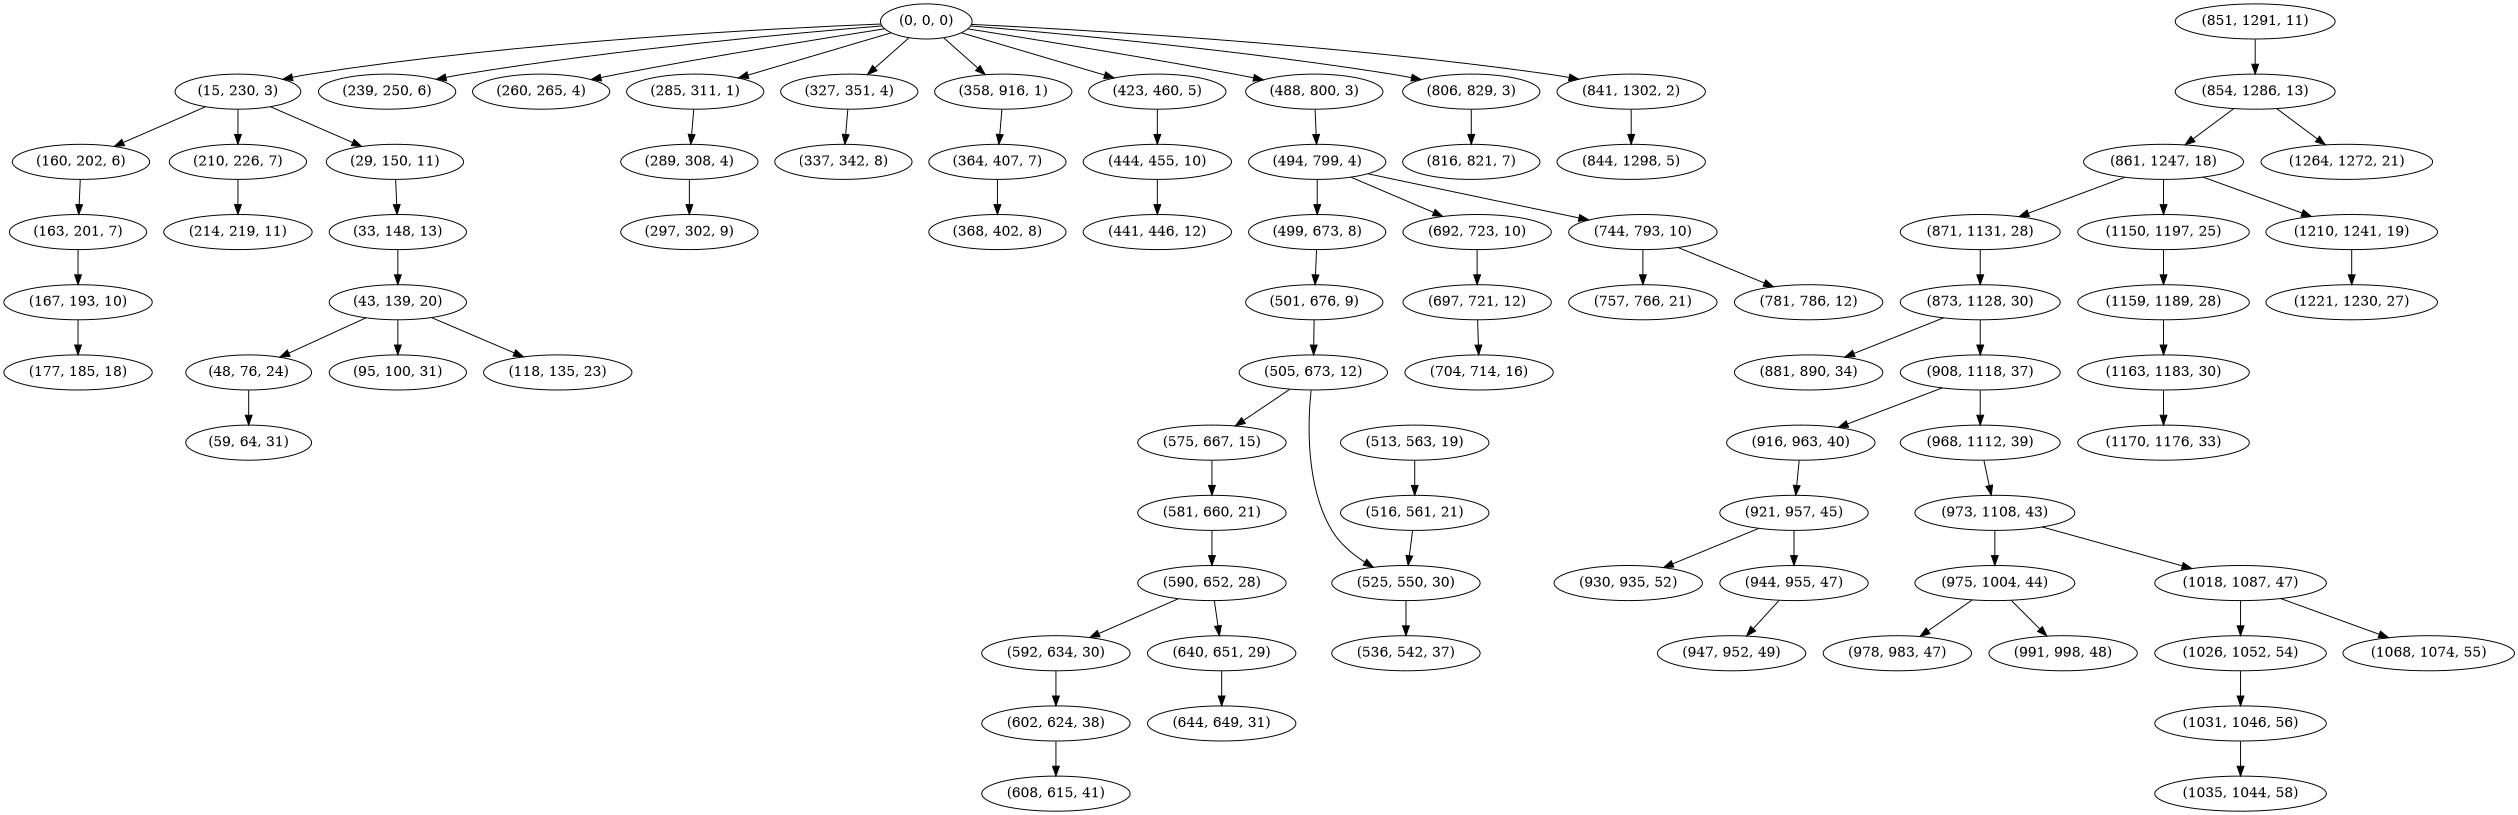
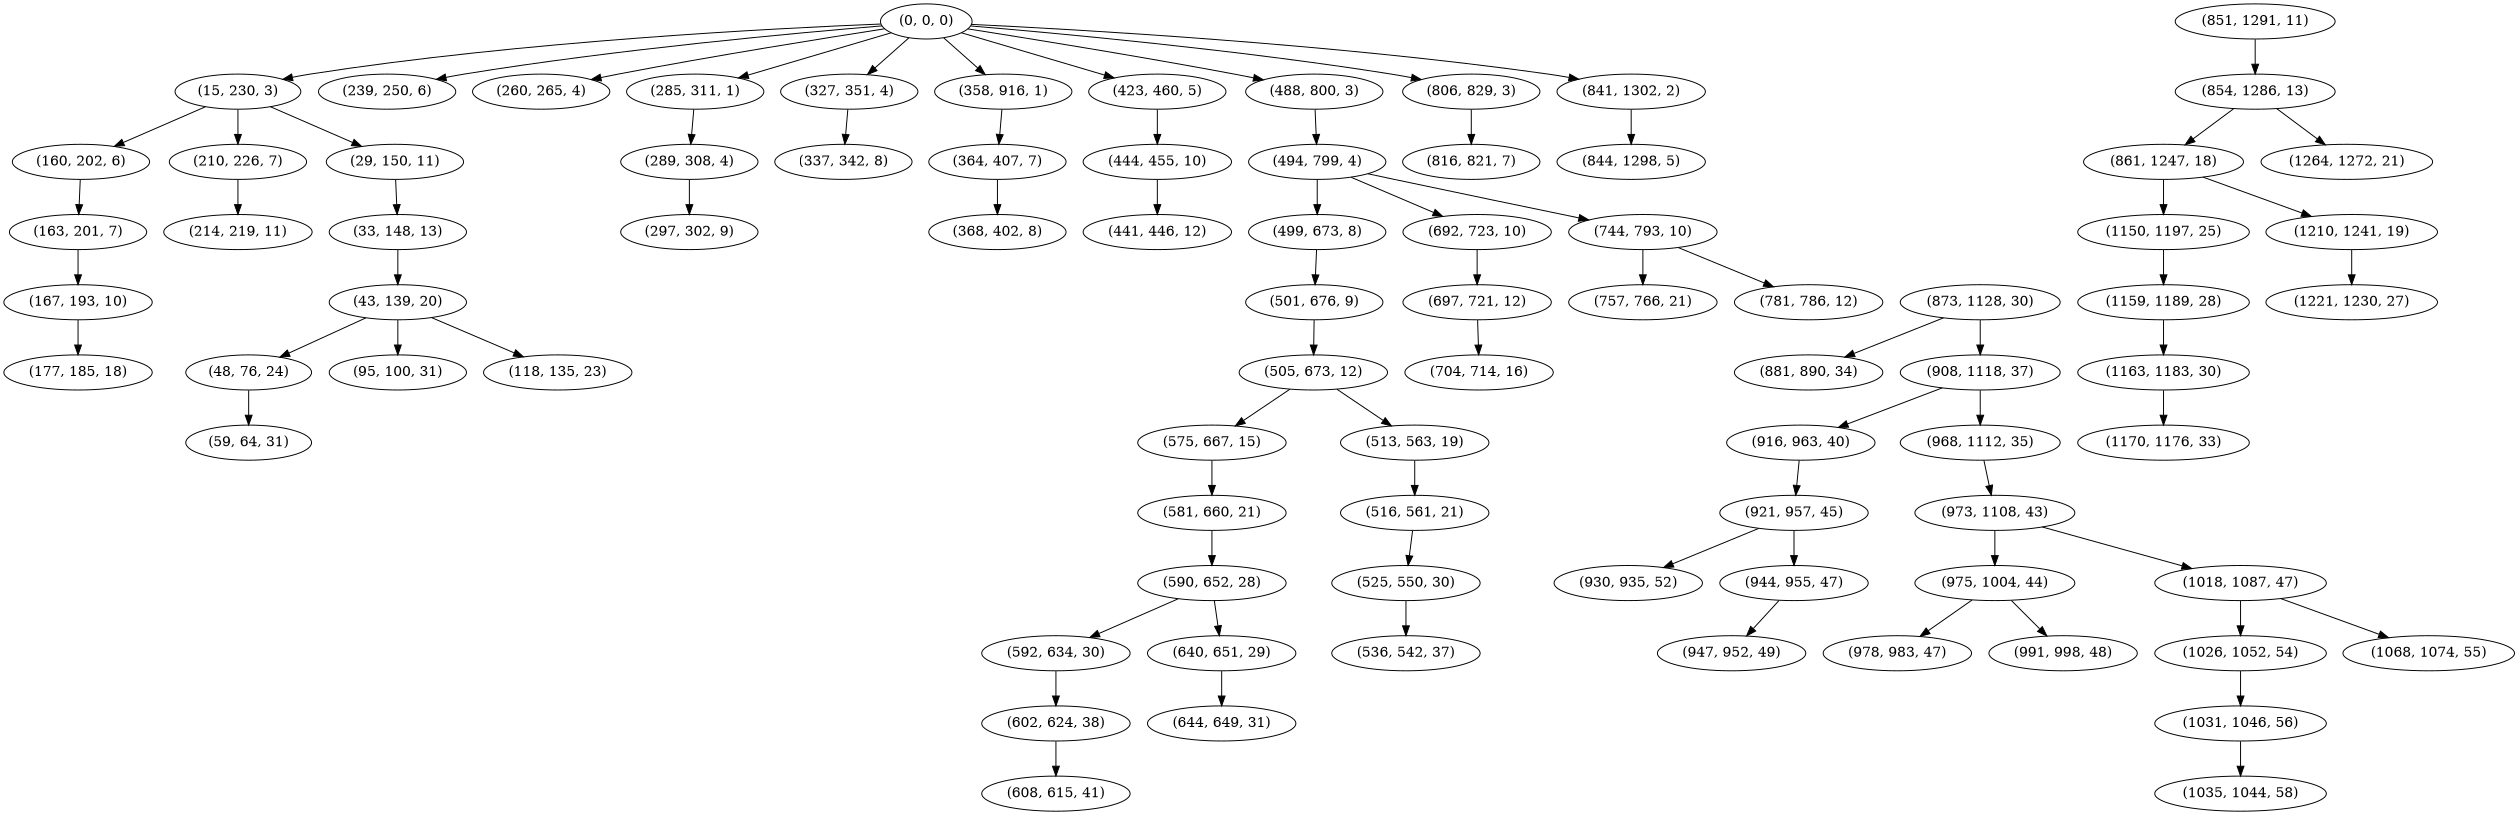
node "(871, 1131, 28)": removed
node "(968, 1112, 39)": label "(968, 1112, 39)" -> "(968, 1112, 35)"
edge "(505, 673, 12)" -> "(525, 550, 30)": now "(505, 673, 12)" -> "(513, 563, 19)"
